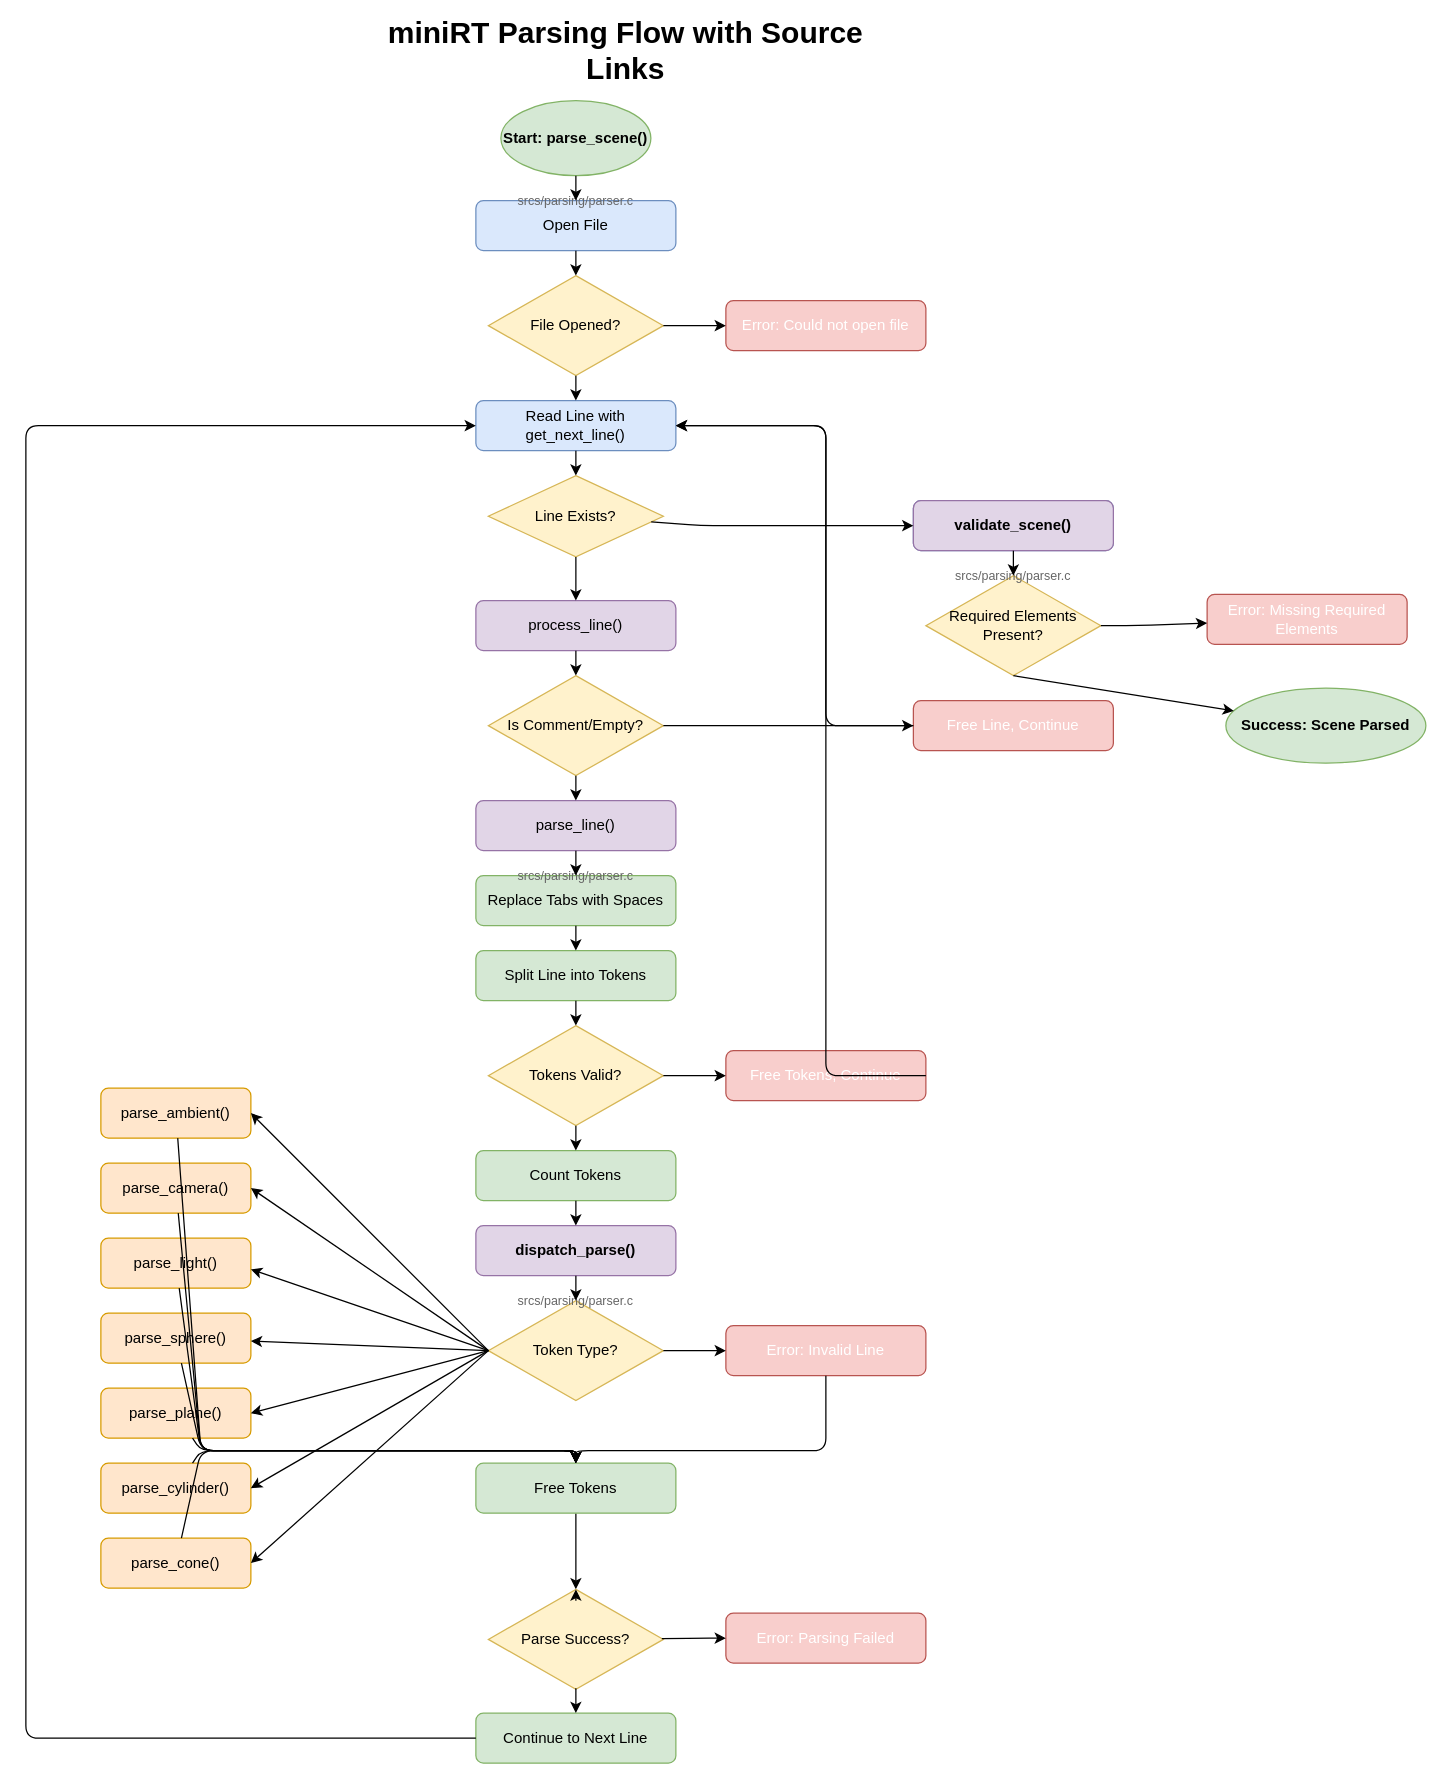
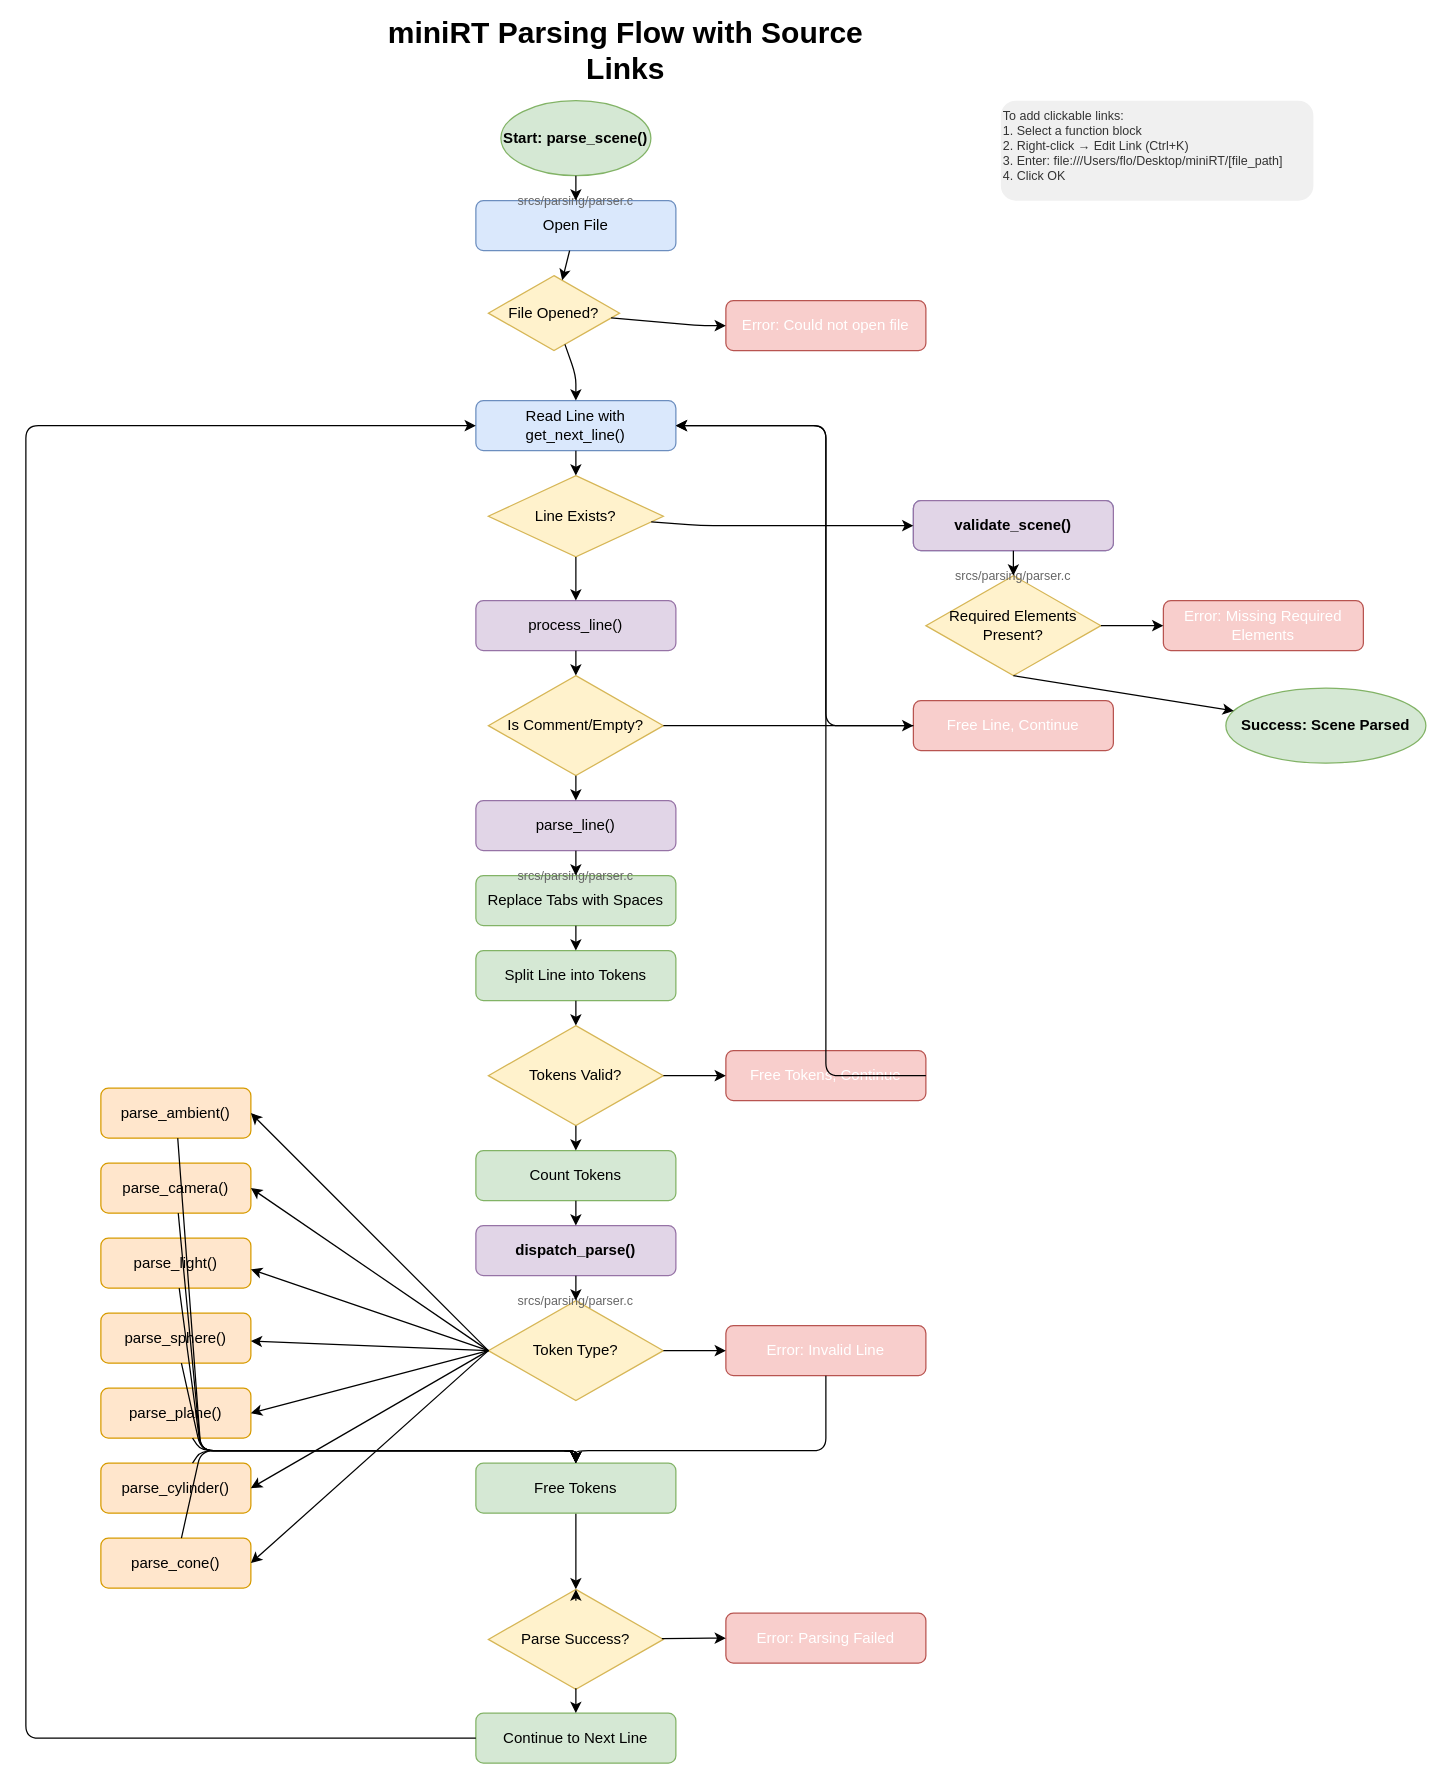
node "To add clickable links: 1. Select a function block 2. Right-click → Edit Link (Ctrl+K) 3. Enter: file:///Users/flo/Desktop/miniRT/[file_path] 4. Click OK": added
node "File Opened?": size 175x100 -> 131x75
node "Error: Missing Required Elements": moved (1307, 619) -> (1263, 626)
